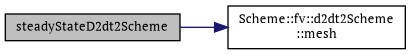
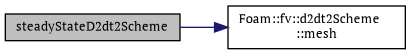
node "Scheme::fv::d2dt2Scheme ::mesh": label "Scheme::fv::d2dt2Scheme ::mesh" -> "Foam::fv::d2dt2Scheme ::mesh"
